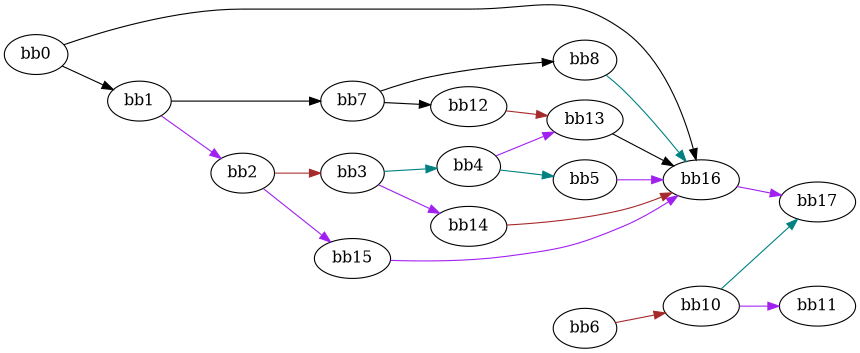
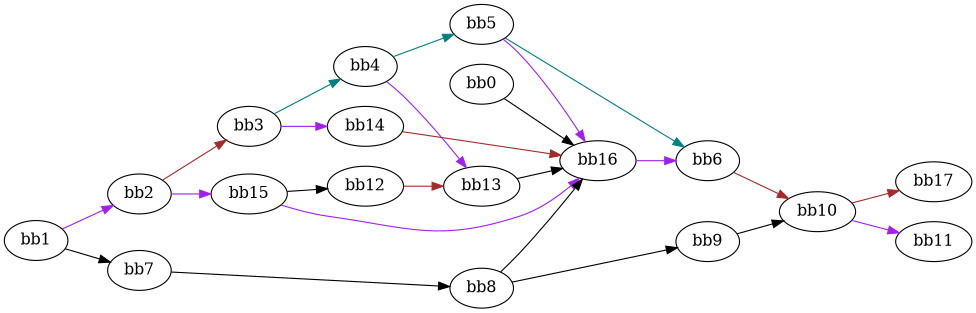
edge "bb0" -> "bb1": removed
edge "bb5" -> "bb6": added
edge "bb7" -> "bb12": now "bb15" -> "bb12"
edge "bb8" -> "bb16": color teal -> black
edge "bb16" -> "bb17": now "bb16" -> "bb6"
node "bb9": added
edge "bb10" -> "bb17": color teal -> brown
